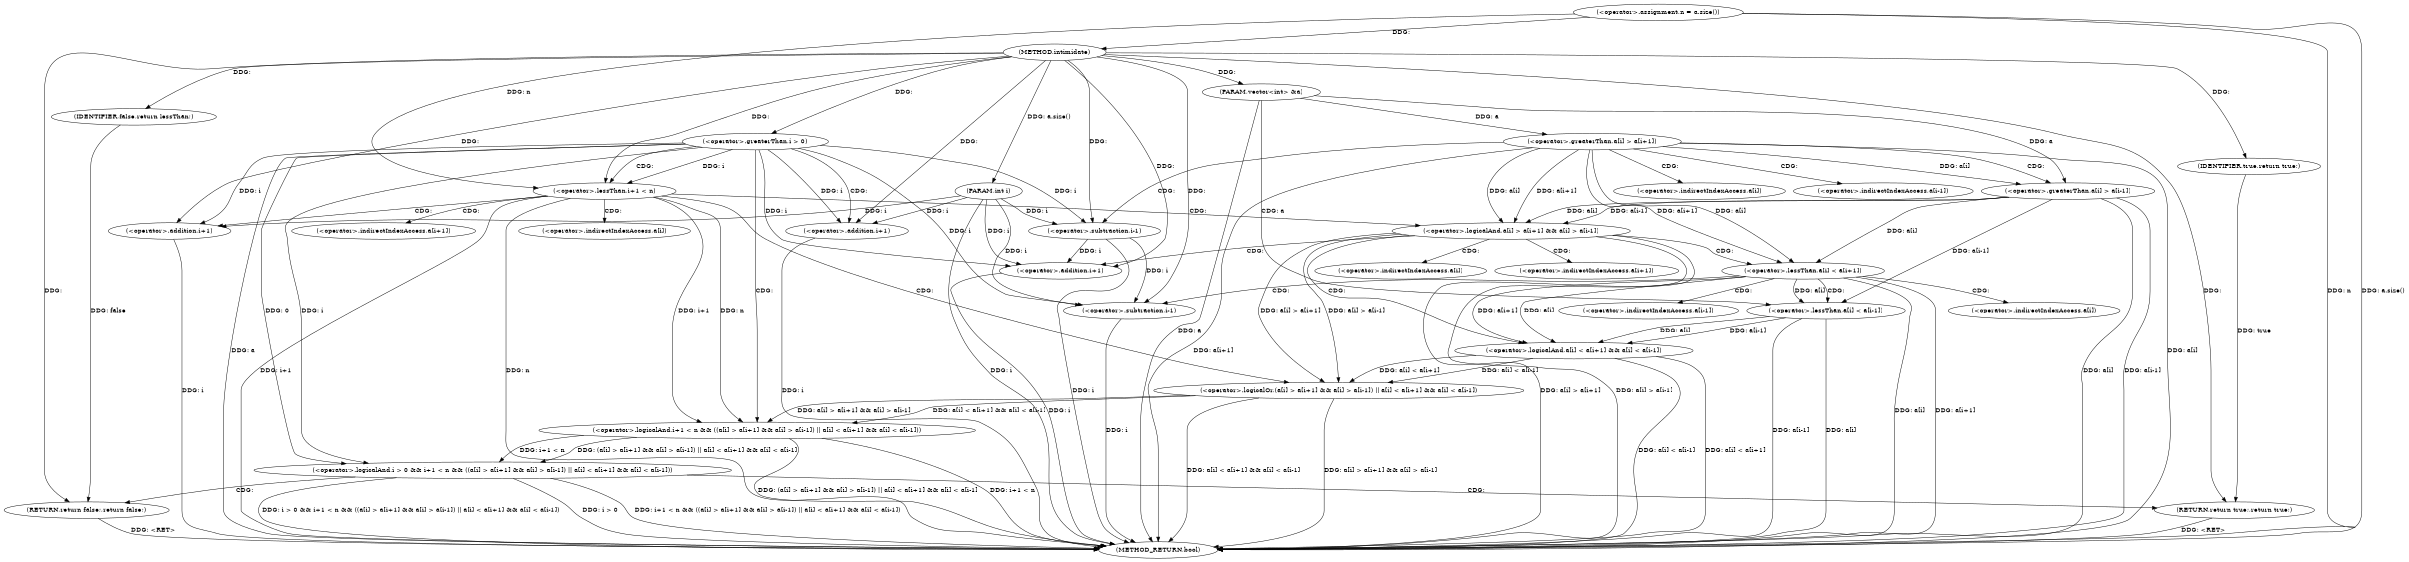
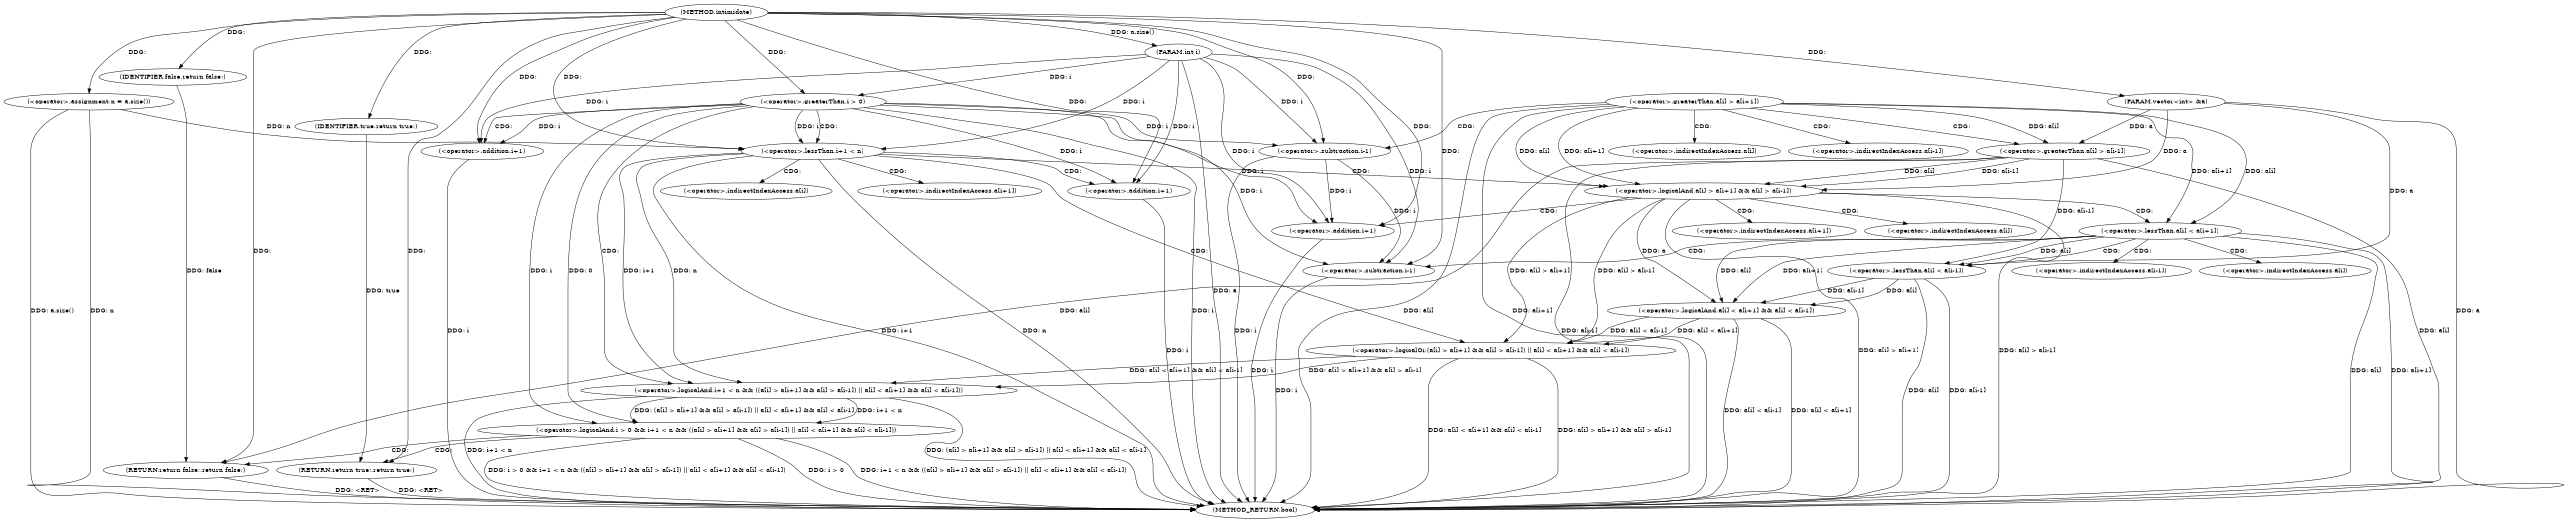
edge "(<operator>.assignment,n = a.size())" -> "(METHOD,intimidate)": reversed
edge "(PARAM,int i)" -> "(<operator>.greaterThan,i > 0)": added, label "DDG: i"
edge "(PARAM,vector<int> &a)" -> "(<operator>.greaterThan,a[i] > a[i+1])": now "(PARAM,vector<int> &a)" -> "(<operator>.logicalAnd,a[i] > a[i+1] && a[i] > a[i-1])"
node "(IDENTIFIER,false,return lessThan;)": label "(IDENTIFIER,false,return lessThan;)" -> "(IDENTIFIER,false,return false;)"
edge "(PARAM,int i)" -> "(<operator>.lessThan,i+1 < n)": added, label "DDG: i"
edge "(PARAM,vector<int> &a)" -> "(<operator>.lessThan,a[i] < a[i-1])": label "CDG: a" -> "DDG: a"
edge "(<operator>.greaterThan,a[i] > a[i-1])" -> "(<operator>.lessThan,a[i] < a[i+1])": now "(<operator>.greaterThan,a[i] > a[i-1])" -> "(RETURN,return false;,return false;)"
edge "(<operator>.logicalAnd,a[i] > a[i+1] && a[i] > a[i-1])" -> "(<operator>.logicalAnd,a[i] < a[i+1] && a[i] < a[i-1])": label "CDG: " -> "DDG: a"
edge "(<operator>.greaterThan,i > 0)" -> "(METHOD_RETURN,bool)": label "DDG: a" -> "DDG: i"
edge "(PARAM,int i)" -> "(METHOD_RETURN,bool)": label "DDG: i" -> "DDG: a"
